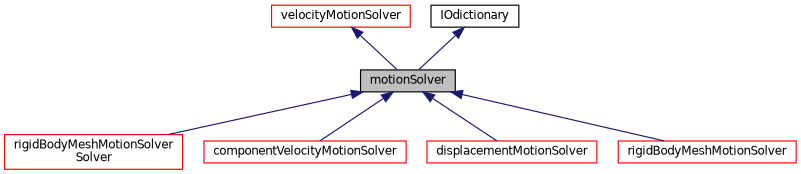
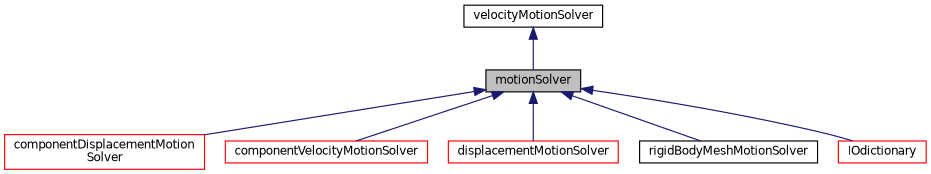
node "velocityMotionSolver": color red -> black
node "IOdictionary": color black -> red
edge "motionSolver" -> "IOdictionary": reversed
node "rigidBodyMeshMotionSolver Solver": label "rigidBodyMeshMotionSolver Solver" -> "componentDisplacementMotion Solver"
node "rigidBodyMeshMotionSolver": color red -> black
